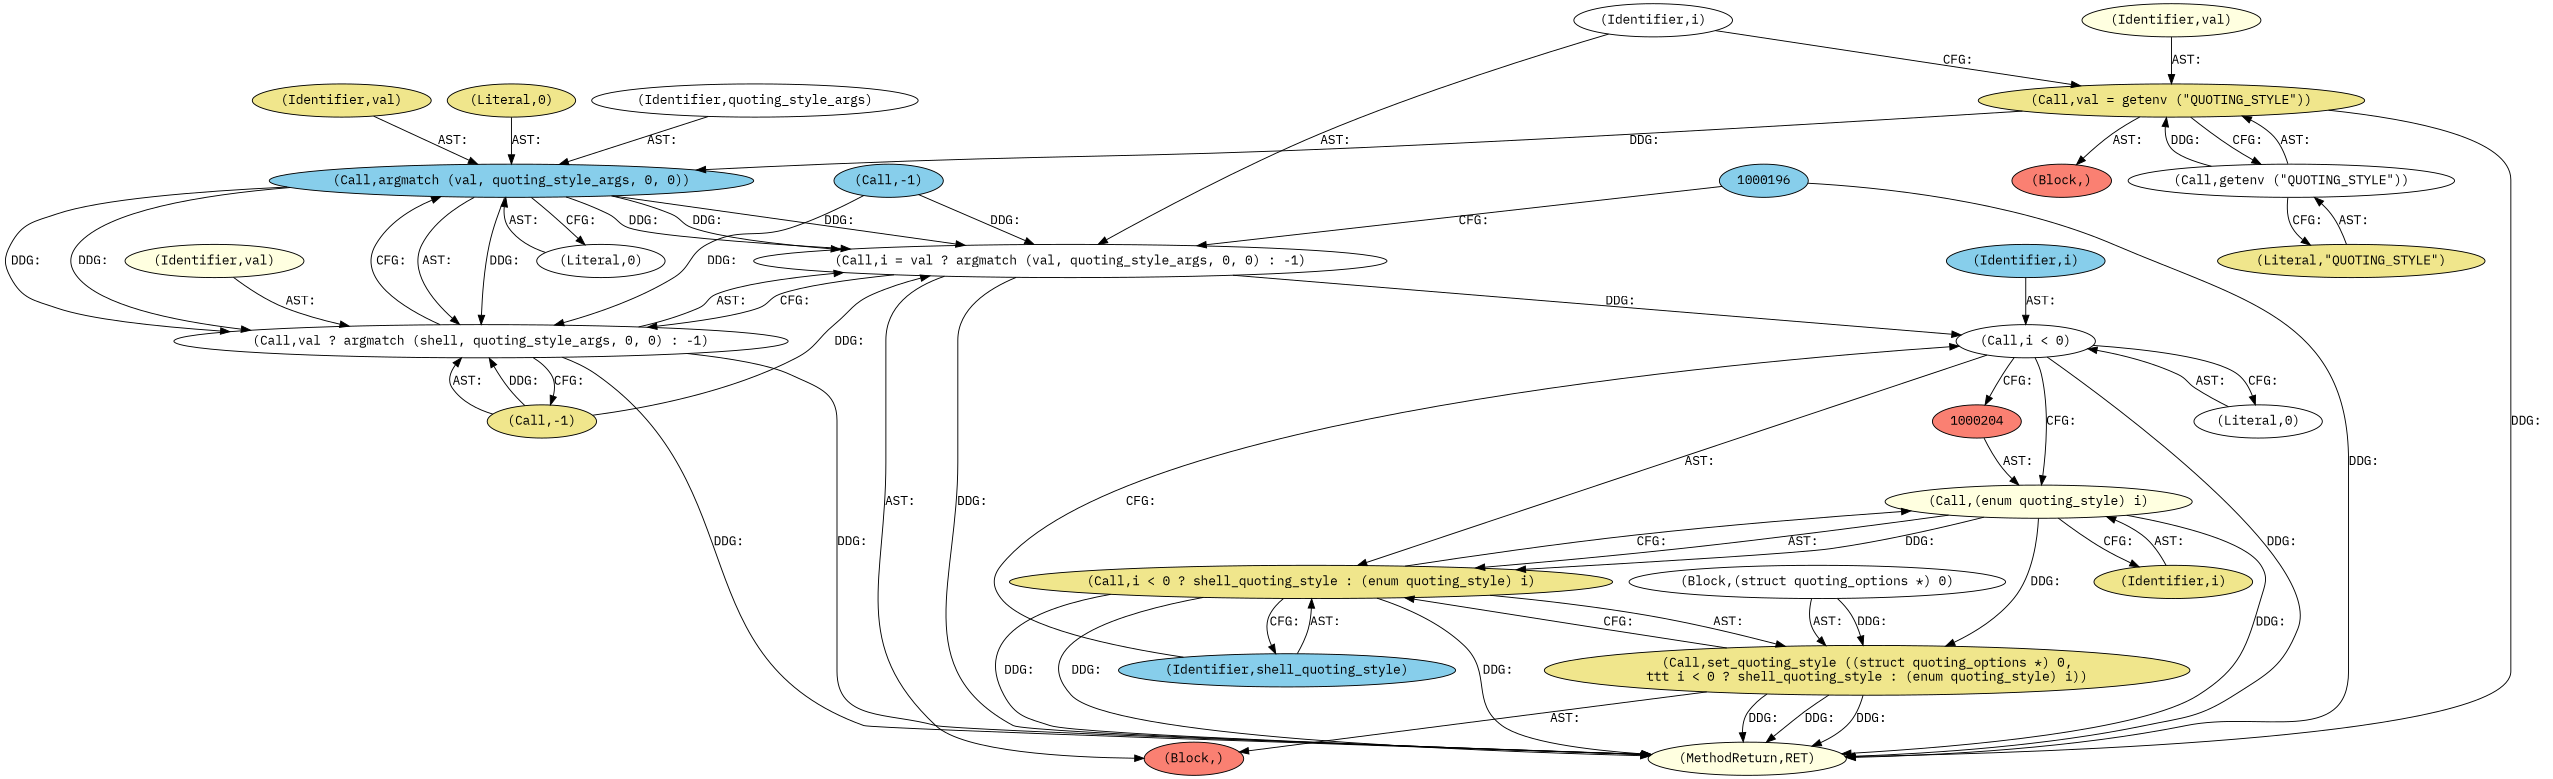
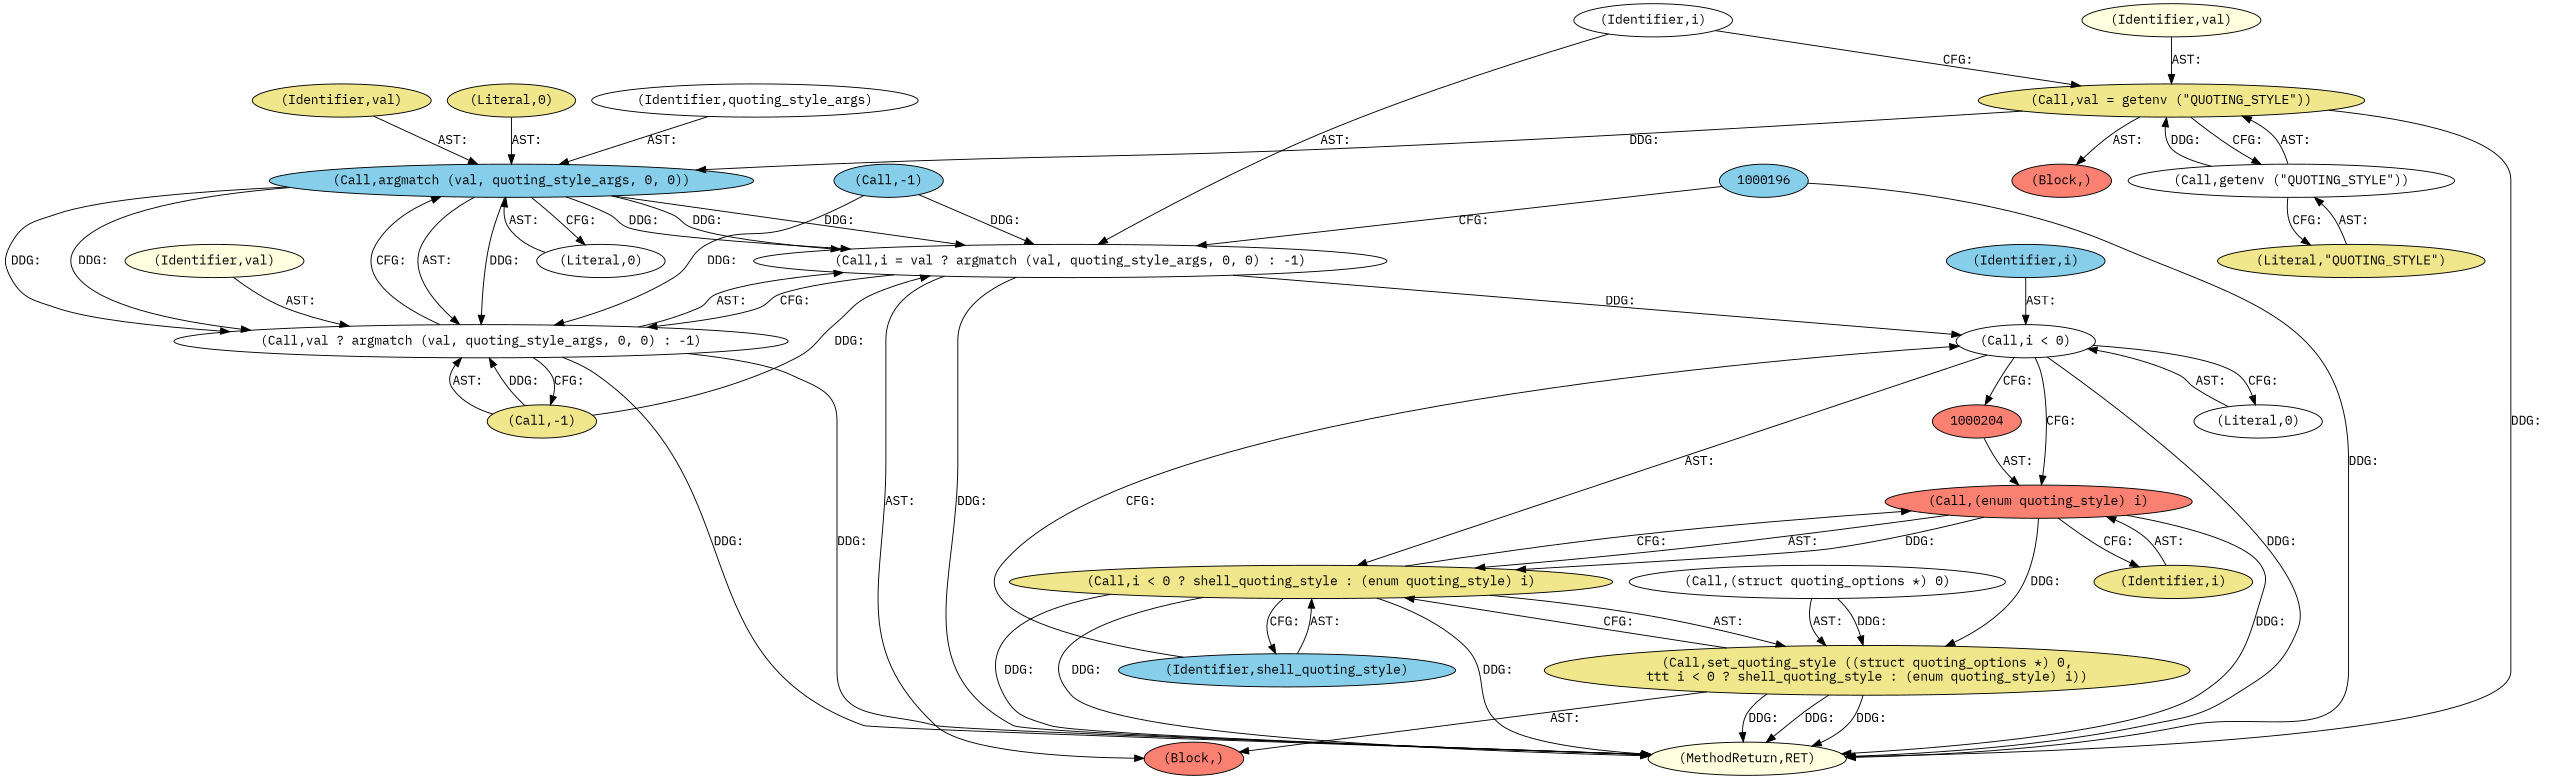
node "(Call,val ? argmatch (shell, quoting_style_args, 0, 0) : -1)": label "(Call,val ? argmatch (shell, quoting_style_args, 0, 0) : -1)" -> "(Call,val ? argmatch (val, quoting_style_args, 0, 0) : -1)"
node "(Call,(enum quoting_style) i)": fillcolor lightyellow -> salmon
node "(Block,(struct quoting_options *) 0)": label "(Block,(struct quoting_options *) 0)" -> "(Call,(struct quoting_options *) 0)"
